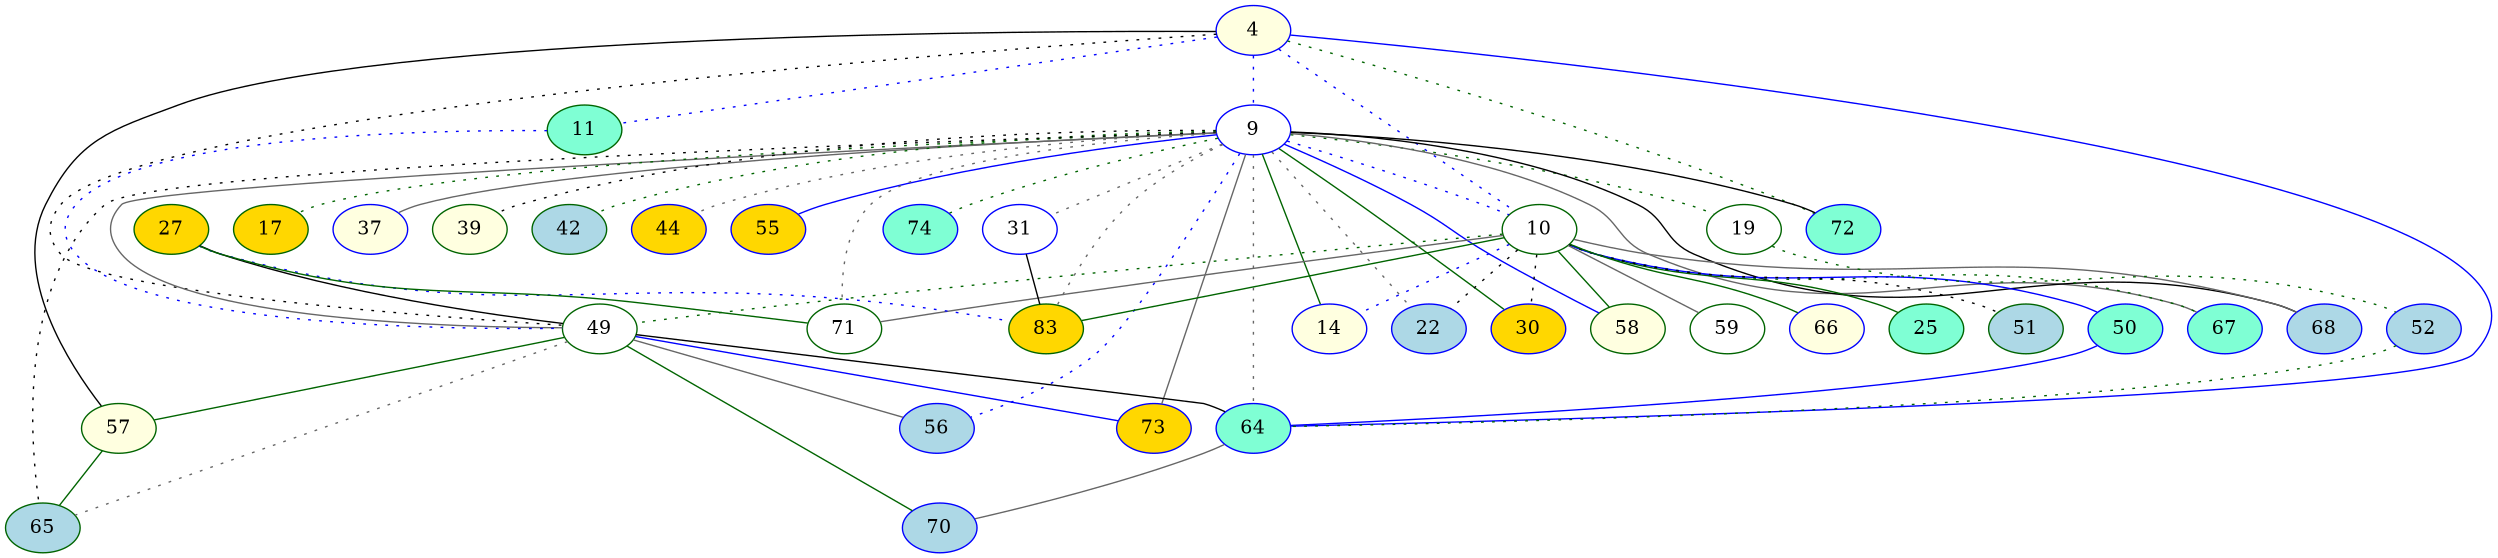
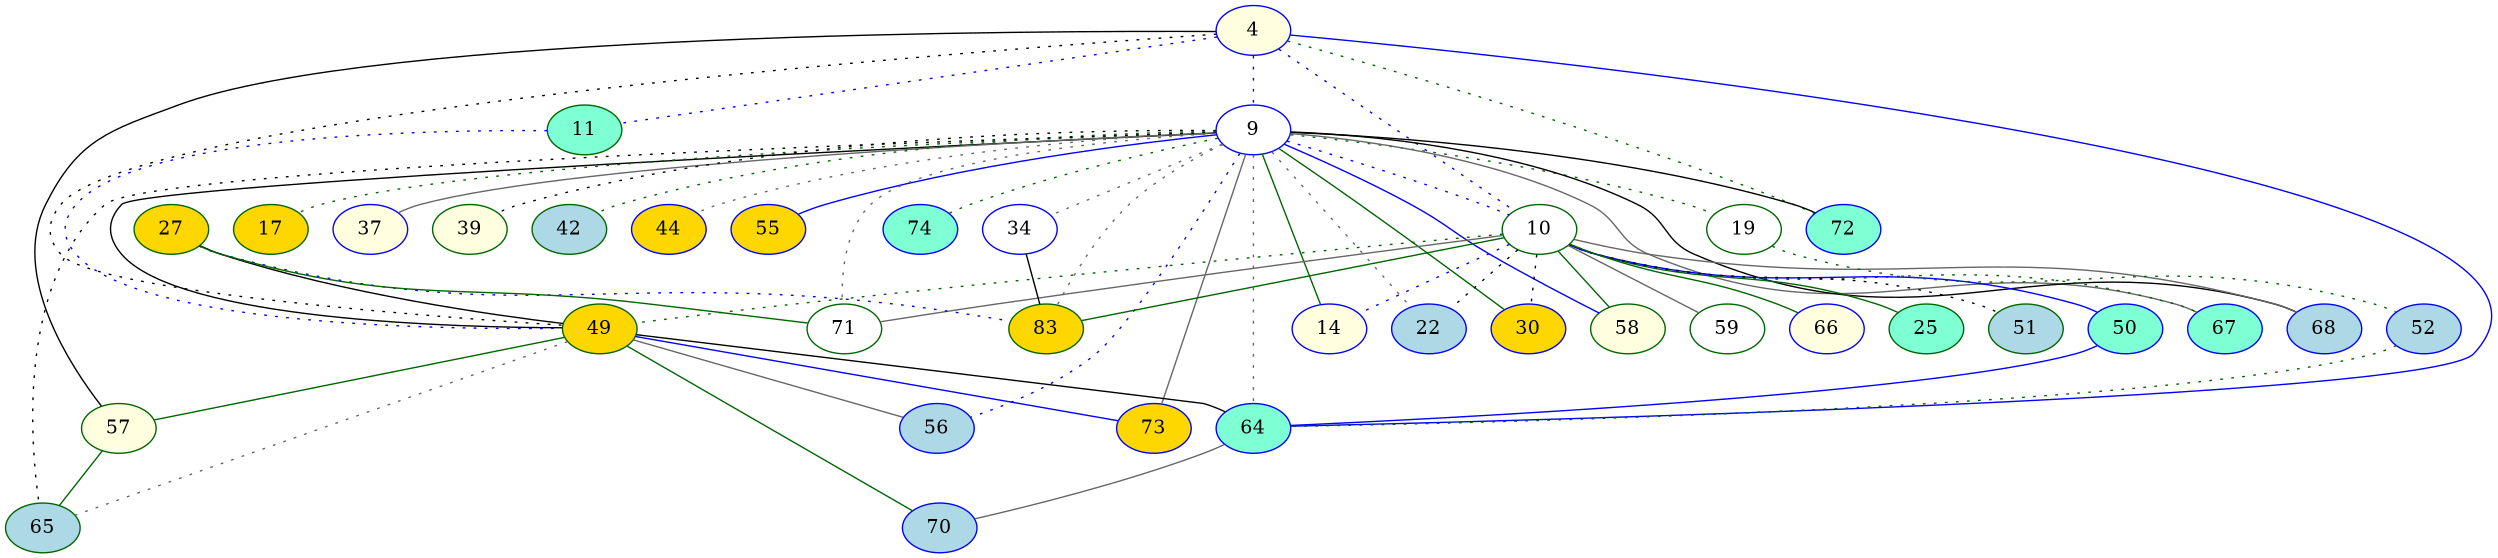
edge "9" -- "49": color gray40 -> black
node "31": label "31" -> "34"
node "49": fillcolor white -> gold
